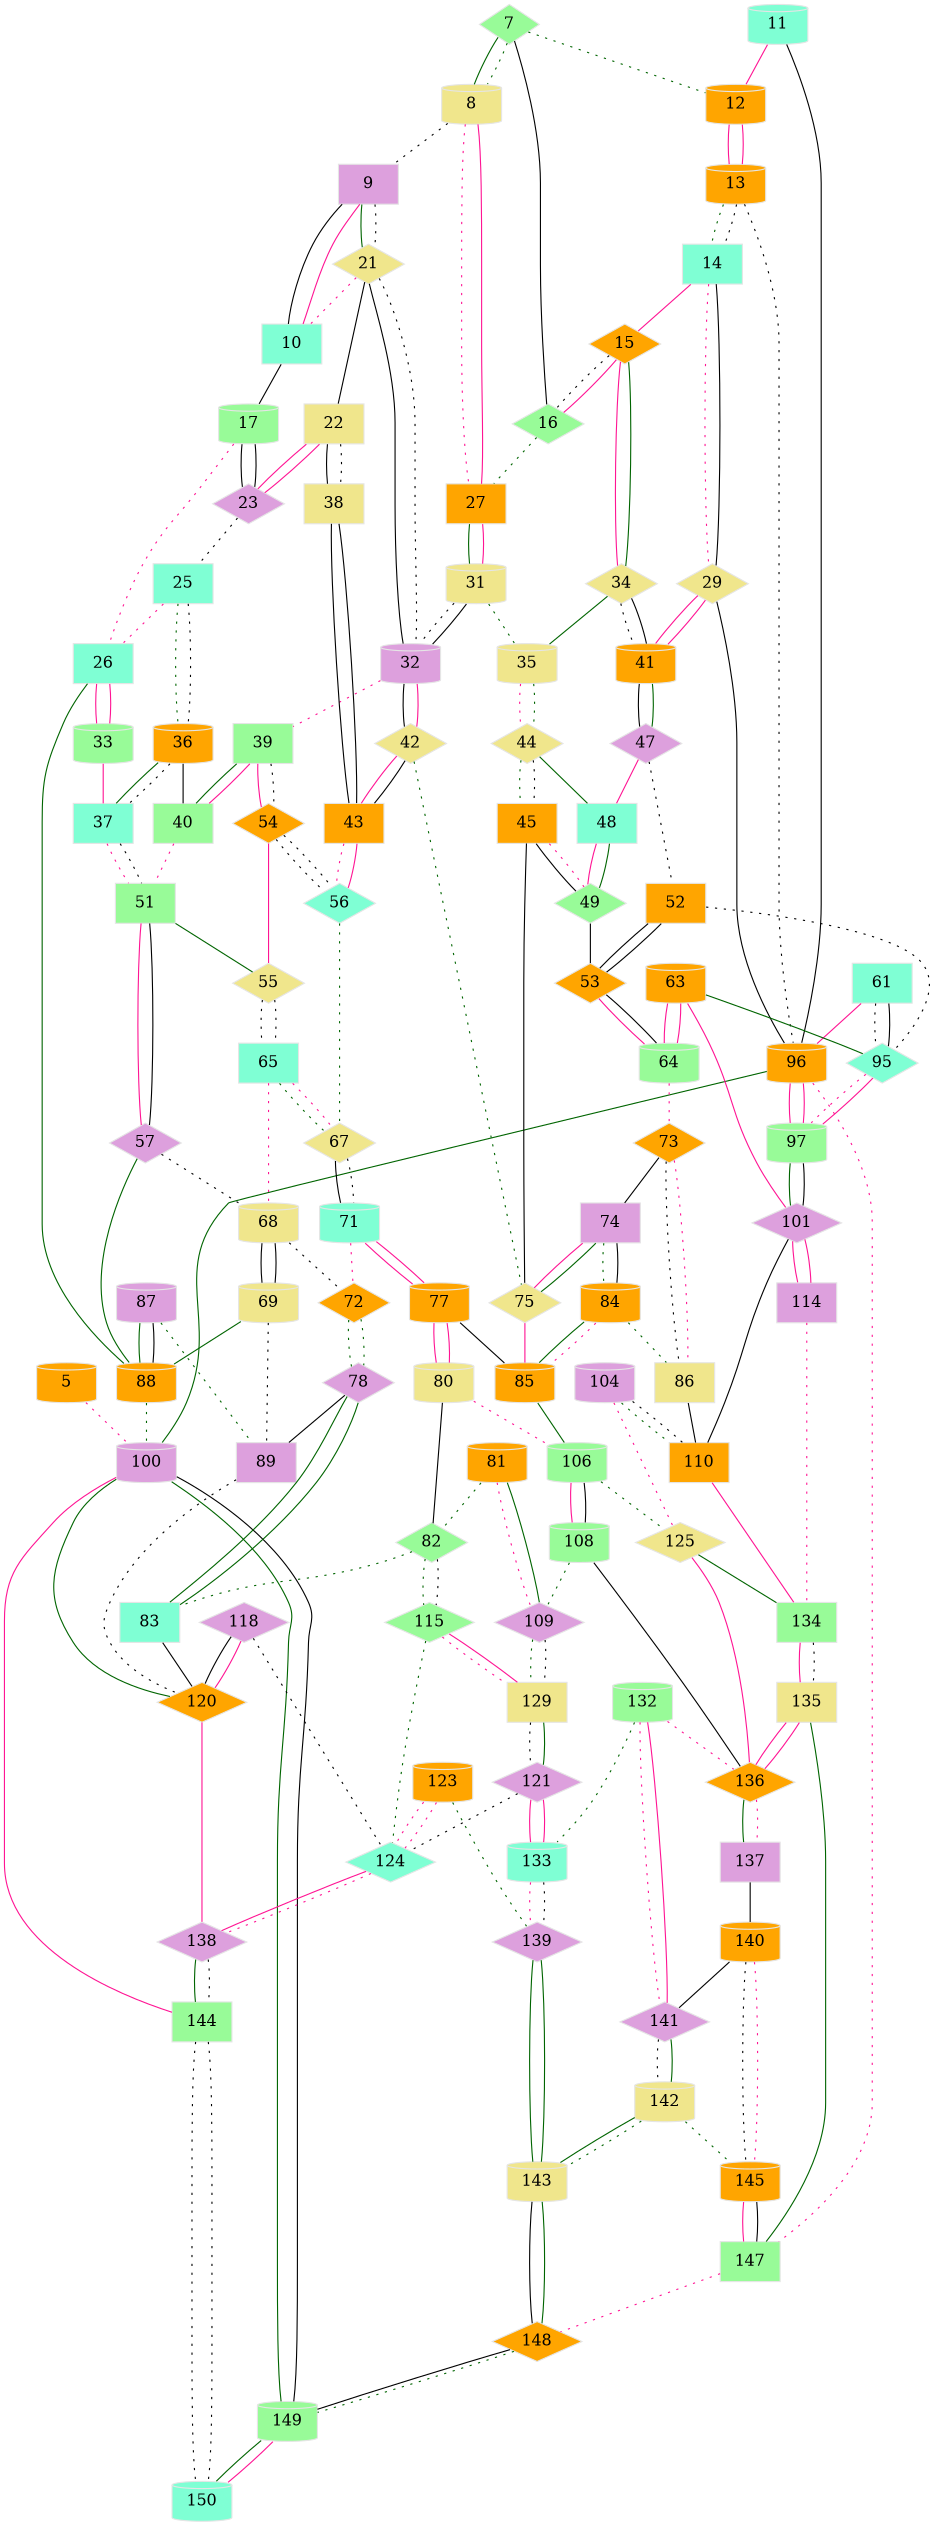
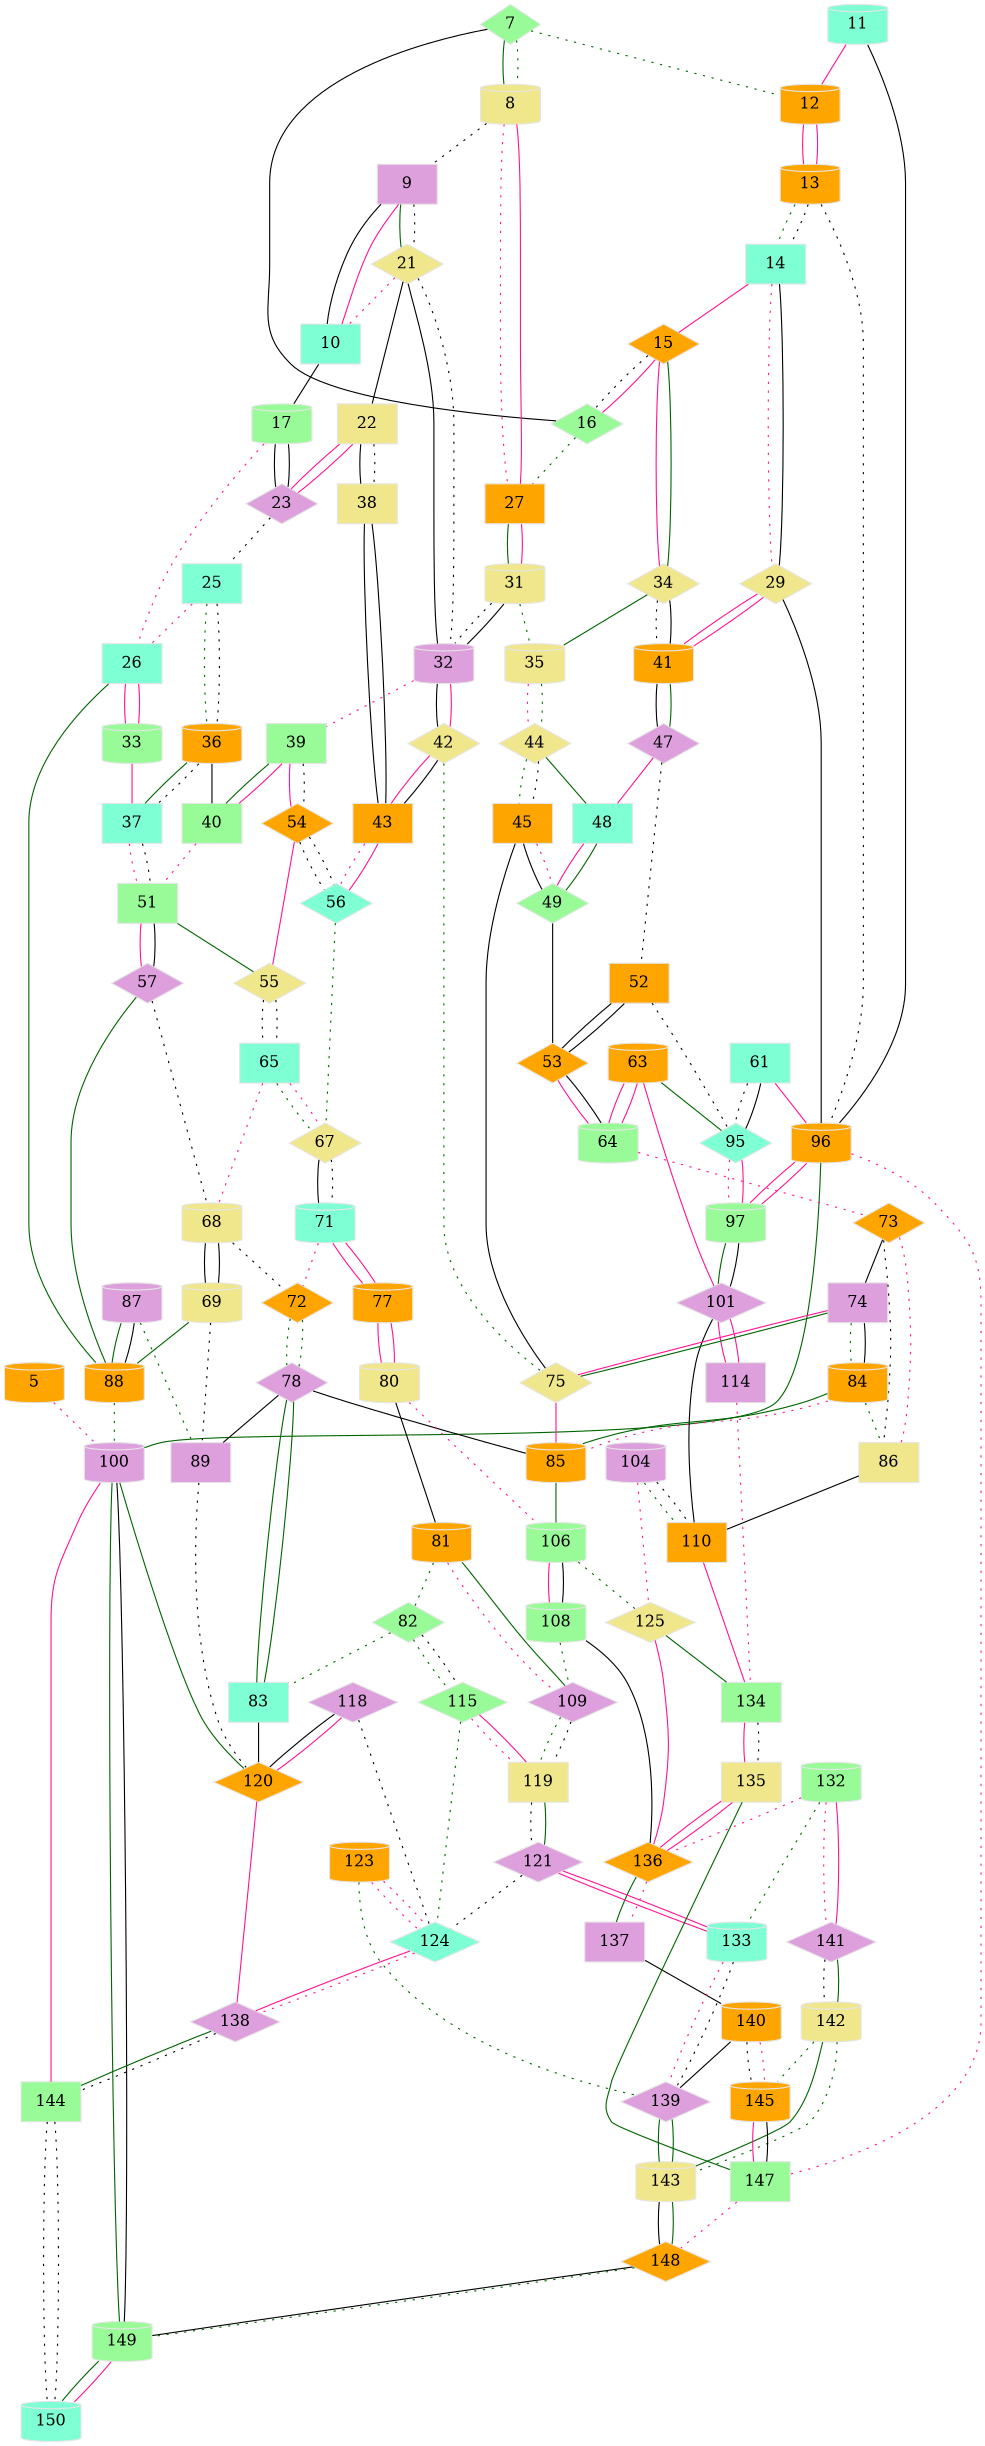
edge "77" -- "85": now "78" -- "85"
edge "80" -- "82": now "80" -- "81"
node "129": label "129" -> "119"
edge "140" -- "141": now "140" -- "139"
